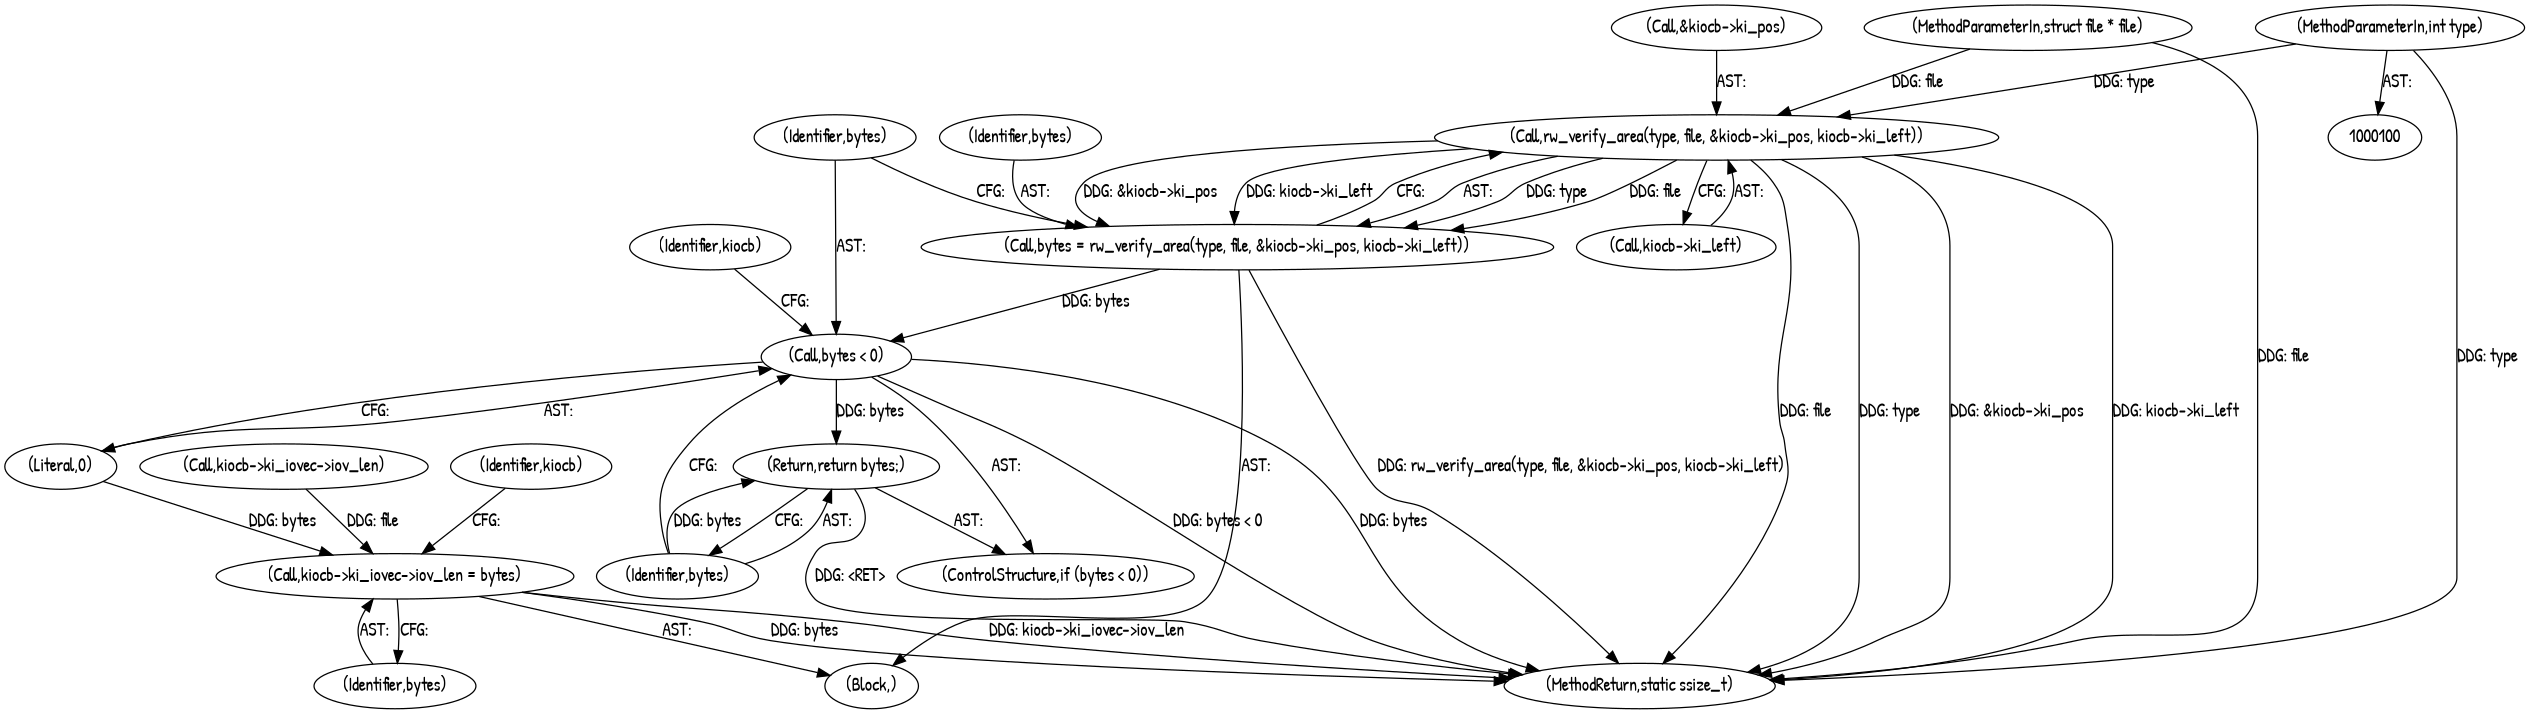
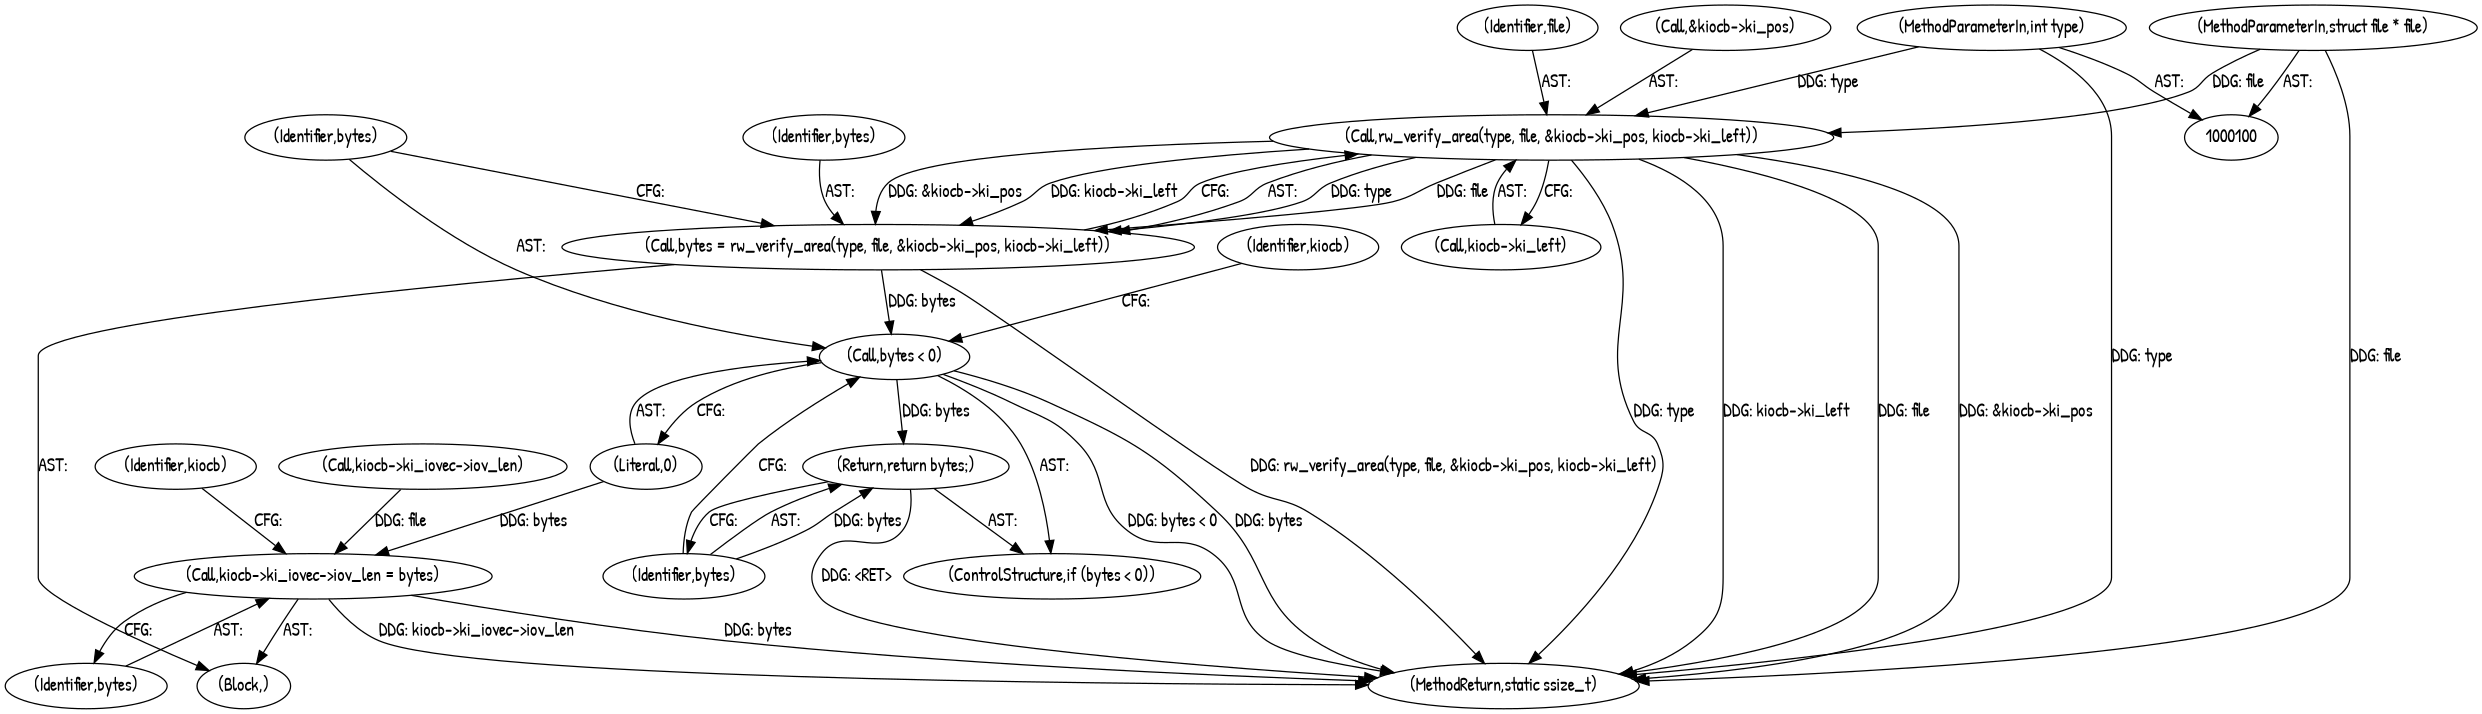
node "(Identifier,file)": added
edge "(MethodParameterIn,struct file * file)" -> "1000100": added, label "AST:"
